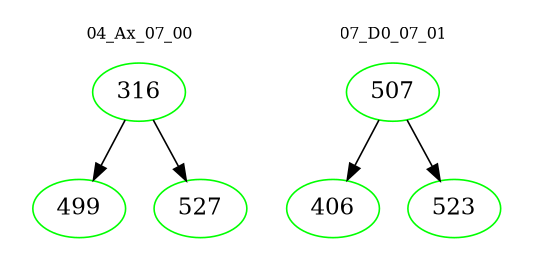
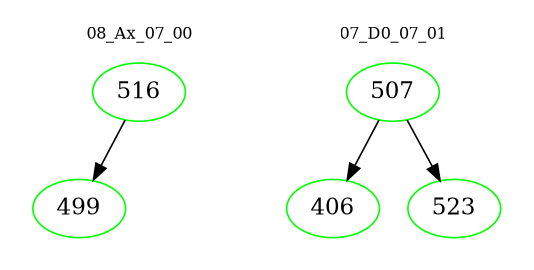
cluster "04_Ax_07_00": label "04_Ax_07_00" -> "08_Ax_07_00"
node "316": label "316" -> "516"
node "527": removed
